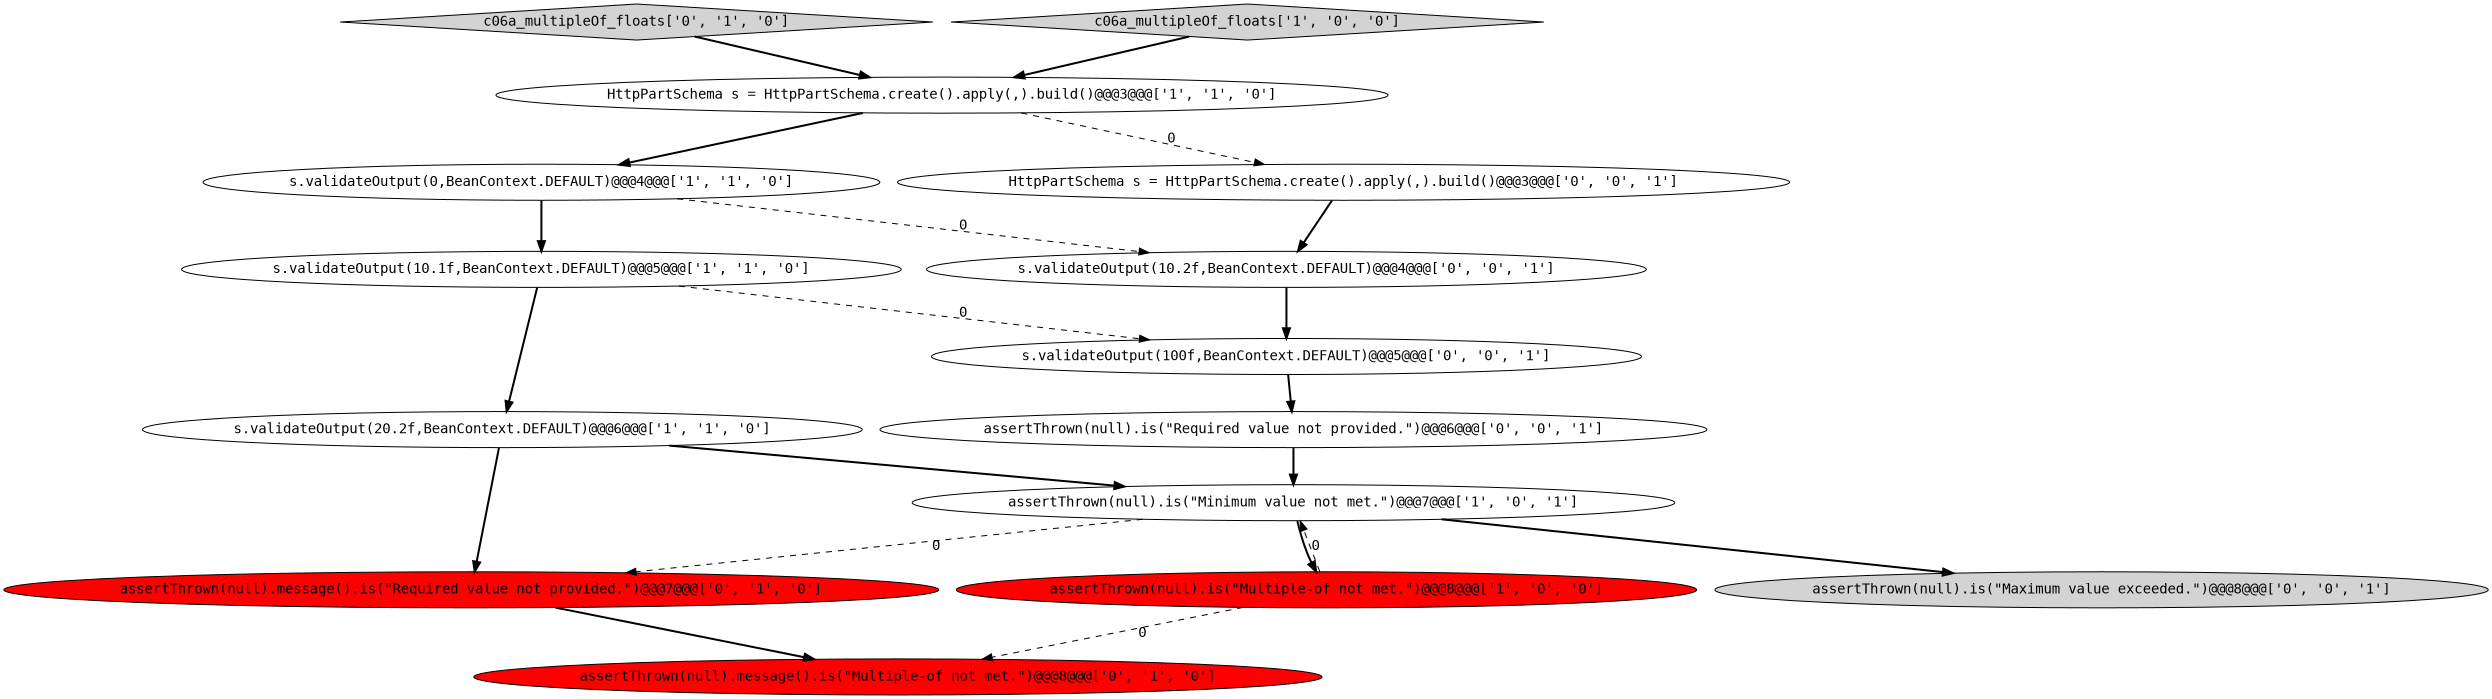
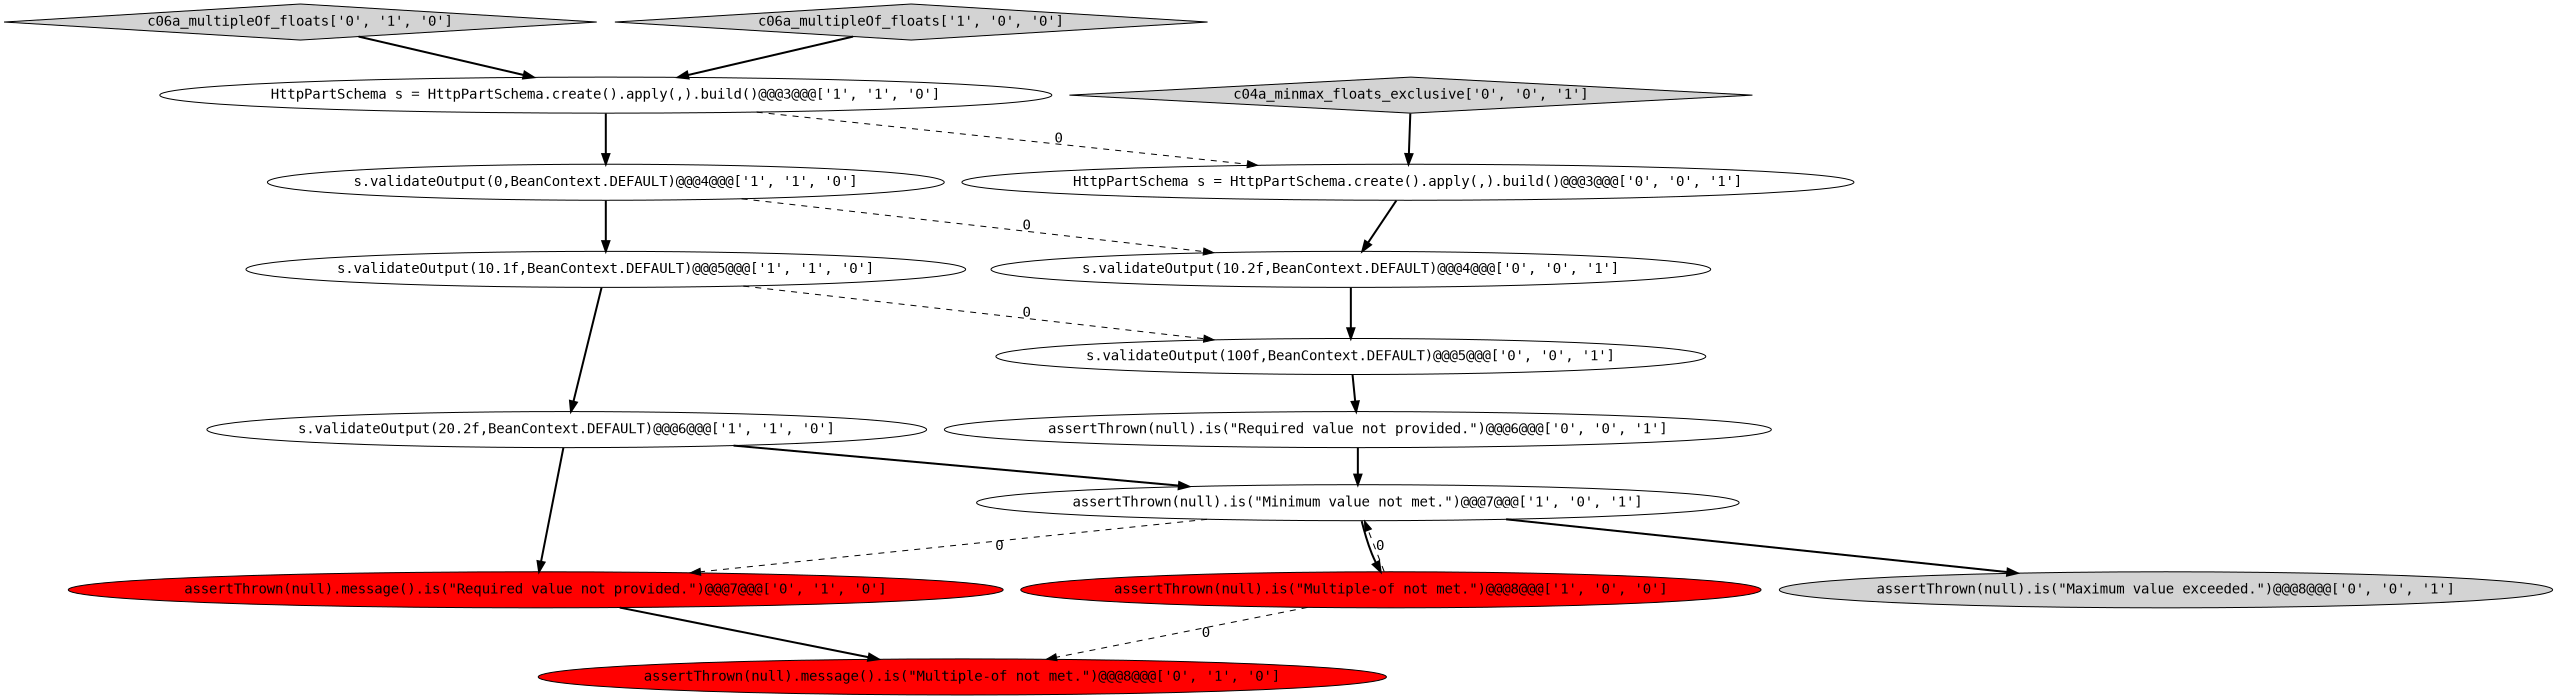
node "c04a_minmax_floats_exclusive['0', '0', '1']": added
